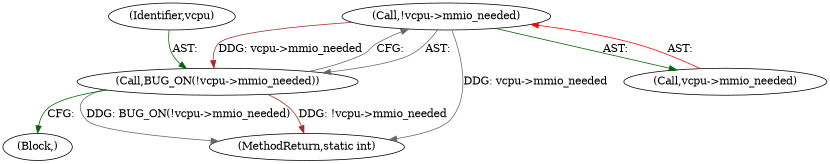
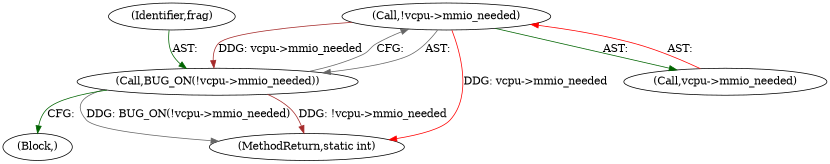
node "(Identifier,vcpu)": label "(Identifier,vcpu)" -> "(Identifier,frag)"
edge "(Call,!vcpu->mmio_needed)" -> "(MethodReturn,static int)": color gray40 -> red
